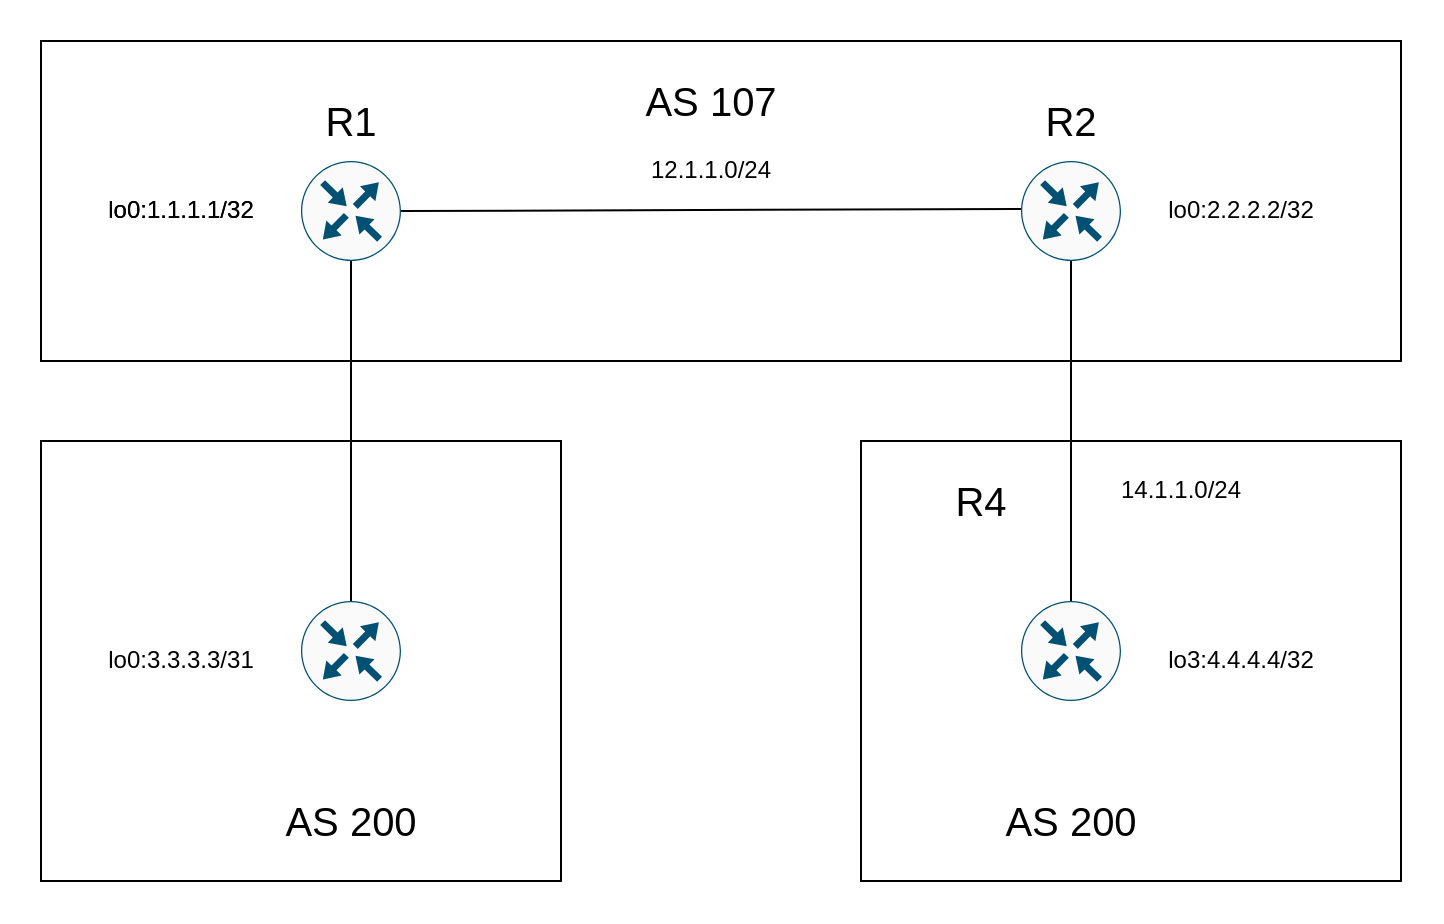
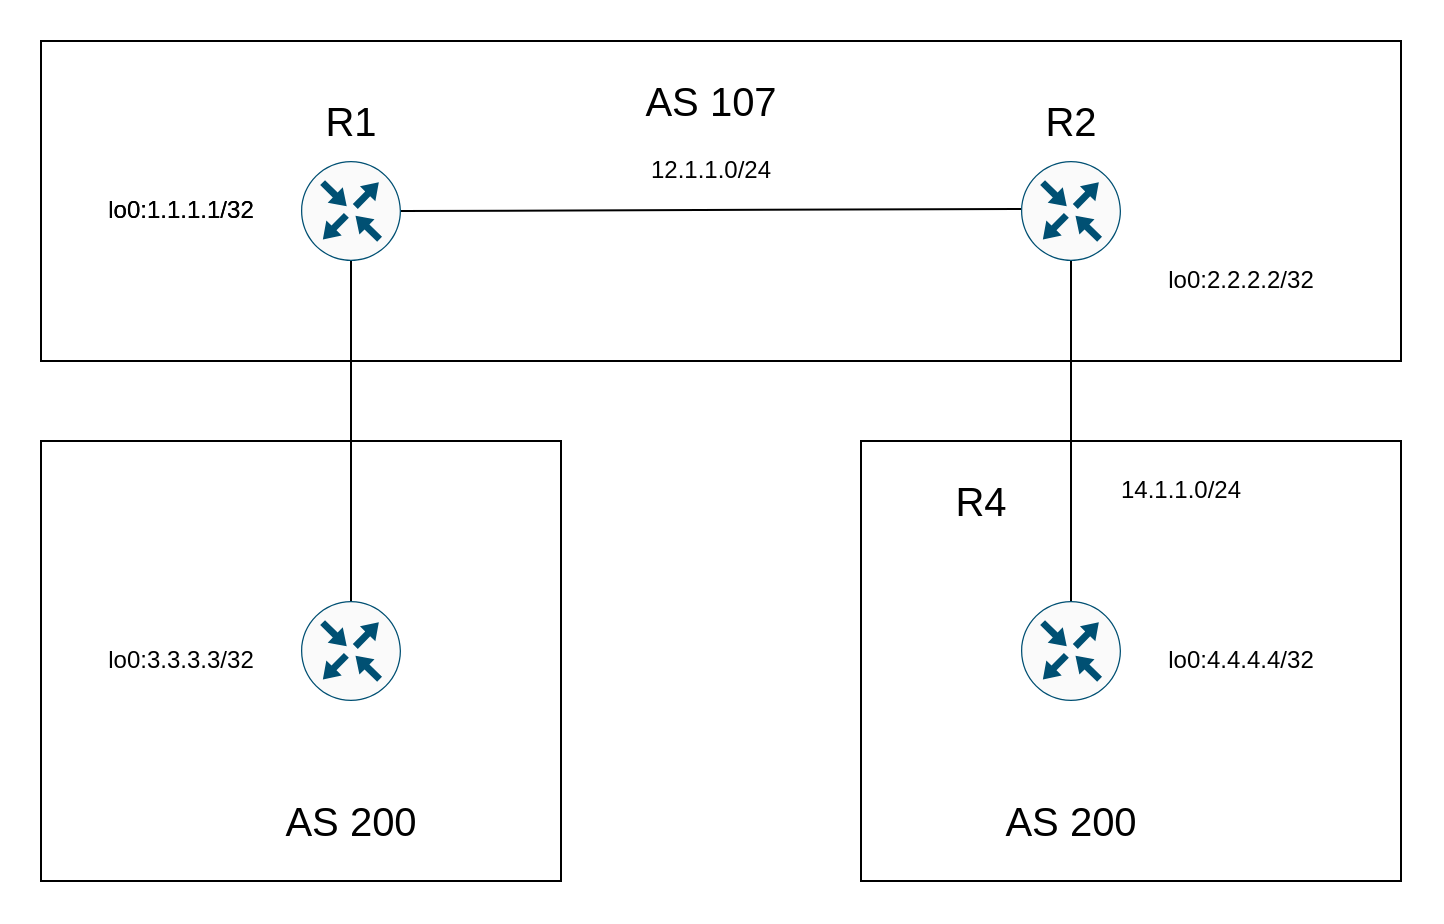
node "lo0:2.2.2.2/32": moved (1241, 211) -> (1241, 281)
node "lo0:3.3.3.3/31": label "lo0:3.3.3.3/31" -> "lo0:3.3.3.3/32"
node "lo3:4.4.4.4/32": label "lo3:4.4.4.4/32" -> "lo0:4.4.4.4/32"
